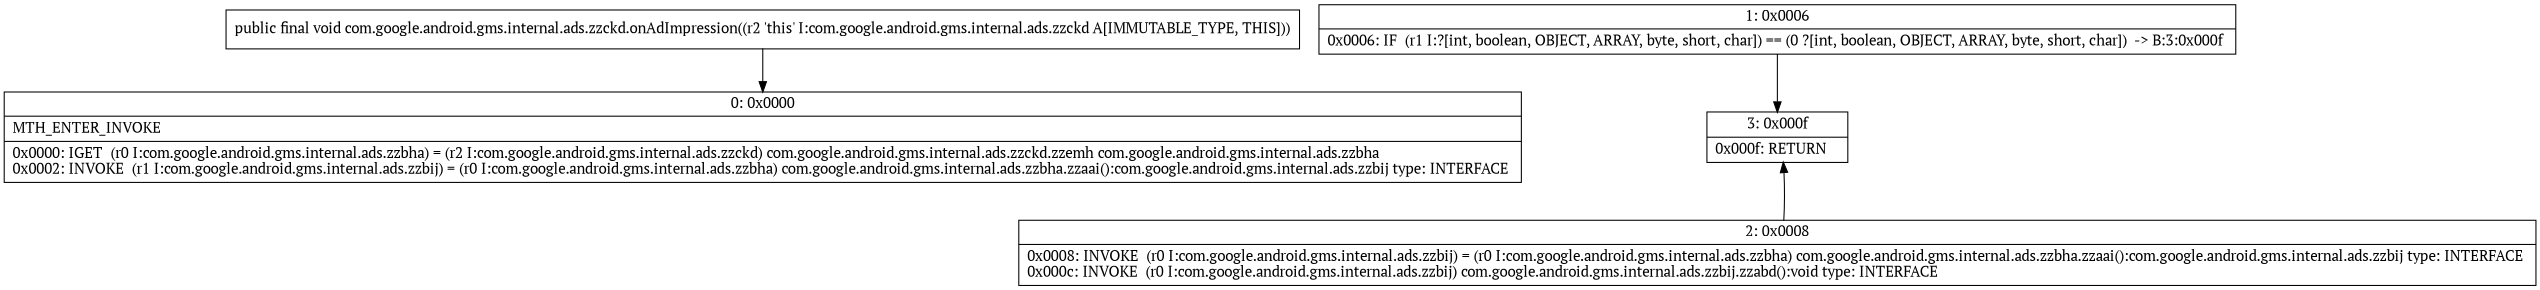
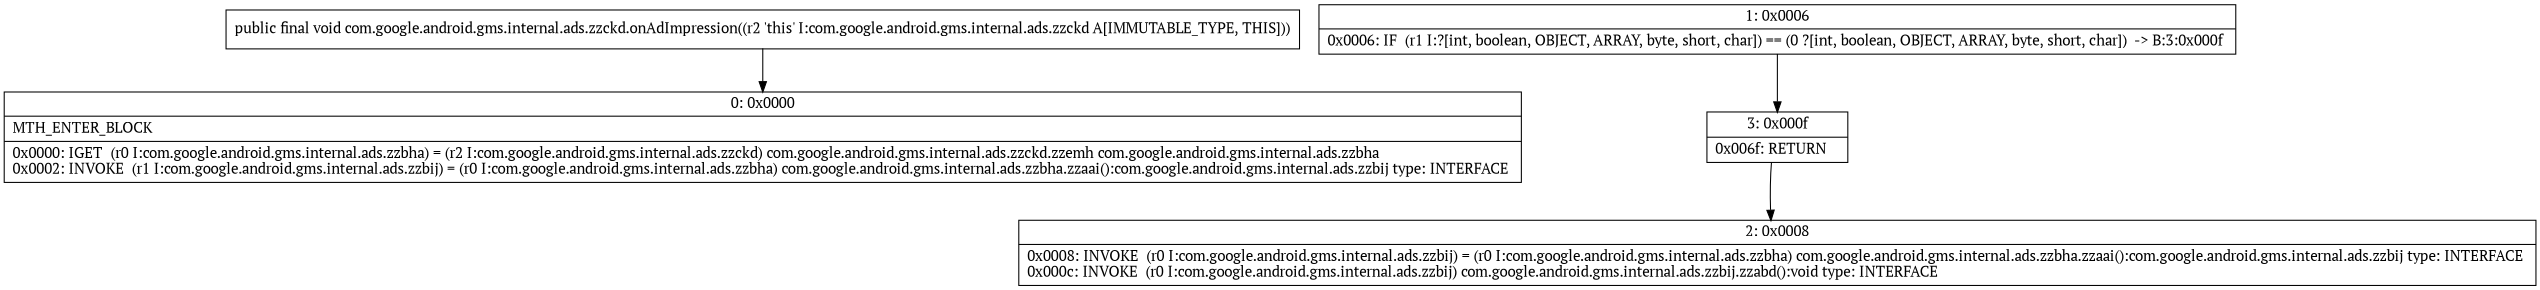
node "0: 0x0000": text "MTH_ENTER_INVOKE" -> "MTH_ENTER_BLOCK"
node "3: 0x000f": text "0x000f: RETURN" -> "0x006f: RETURN"
edge "2: 0x0008" -> "3: 0x000f": reversed
